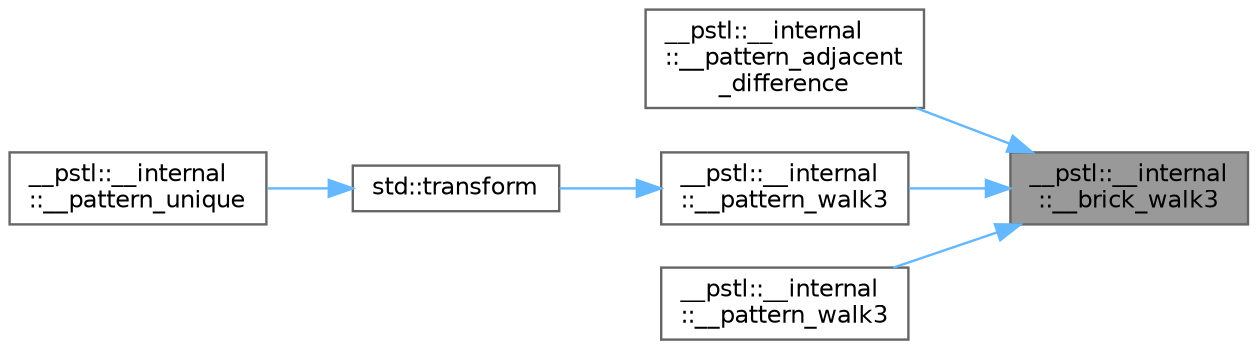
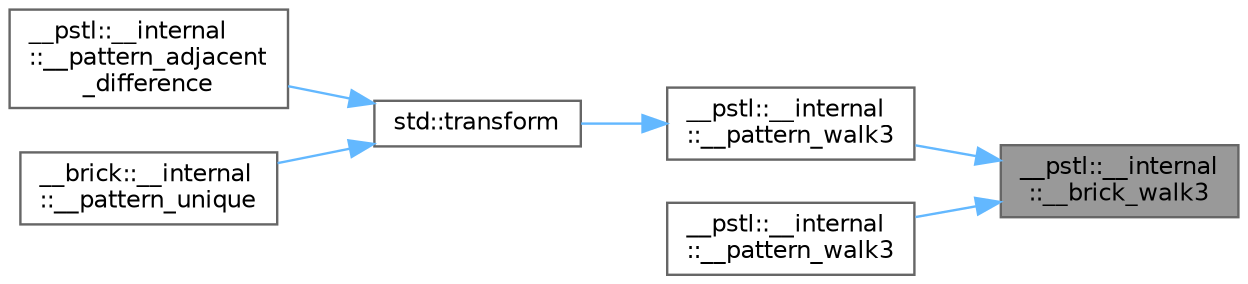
edge "__pstl::__internal ::__pattern_adjacent _difference" -> "__pstl::__internal ::__brick_walk3": now "__pstl::__internal ::__pattern_adjacent _difference" -> "std::transform"
node "__pstl::__internal ::__pattern_unique": label "__pstl::__internal ::__pattern_unique" -> "__brick::__internal ::__pattern_unique"
